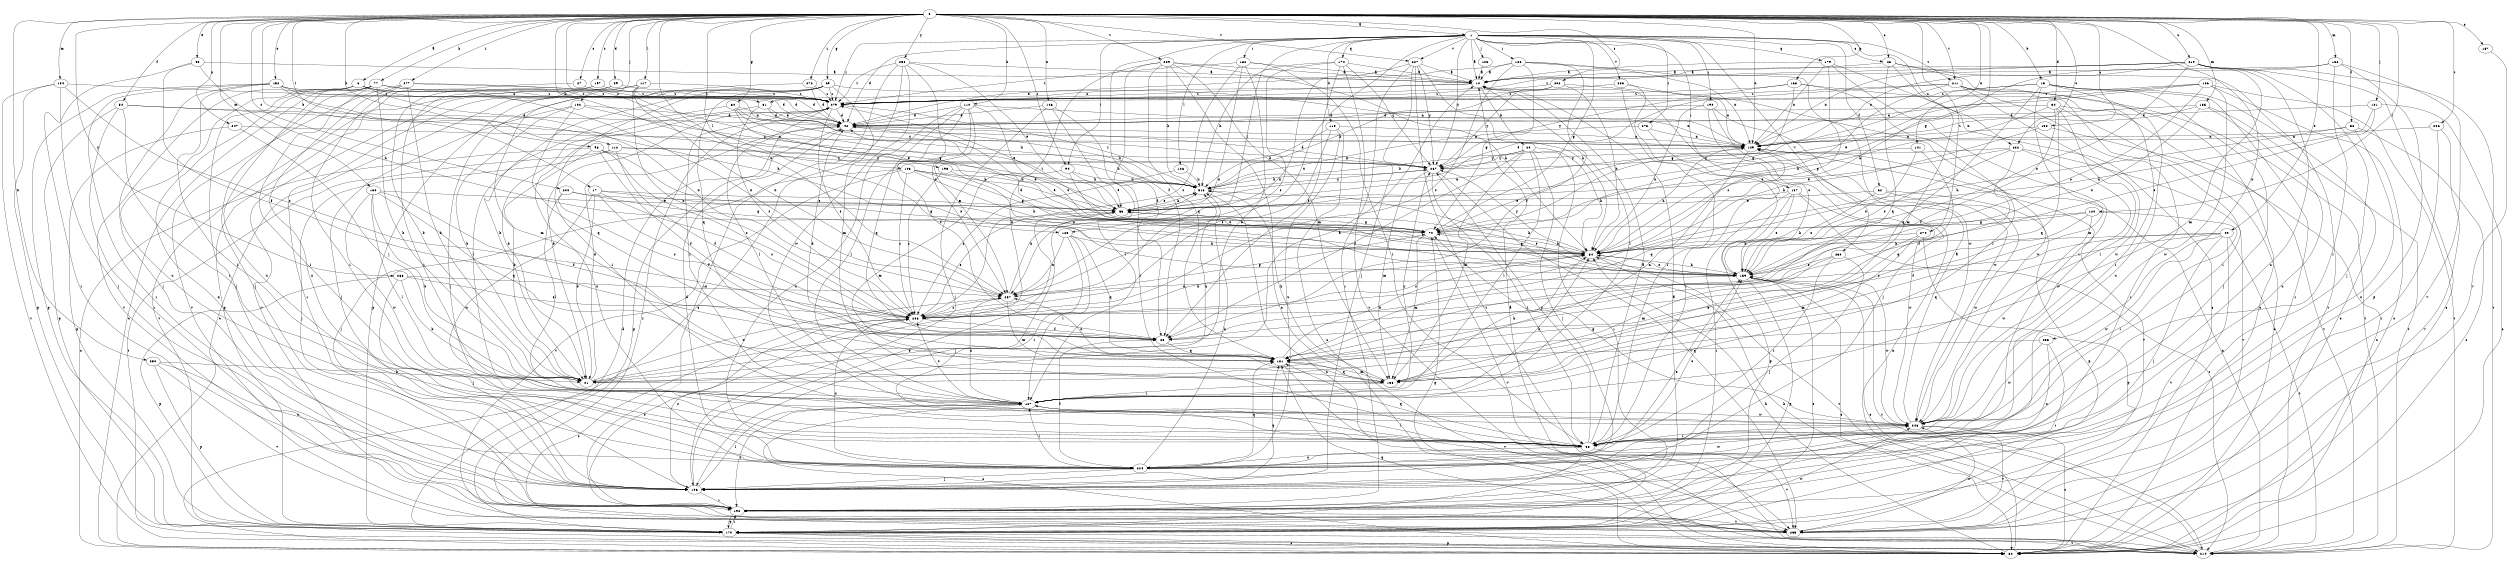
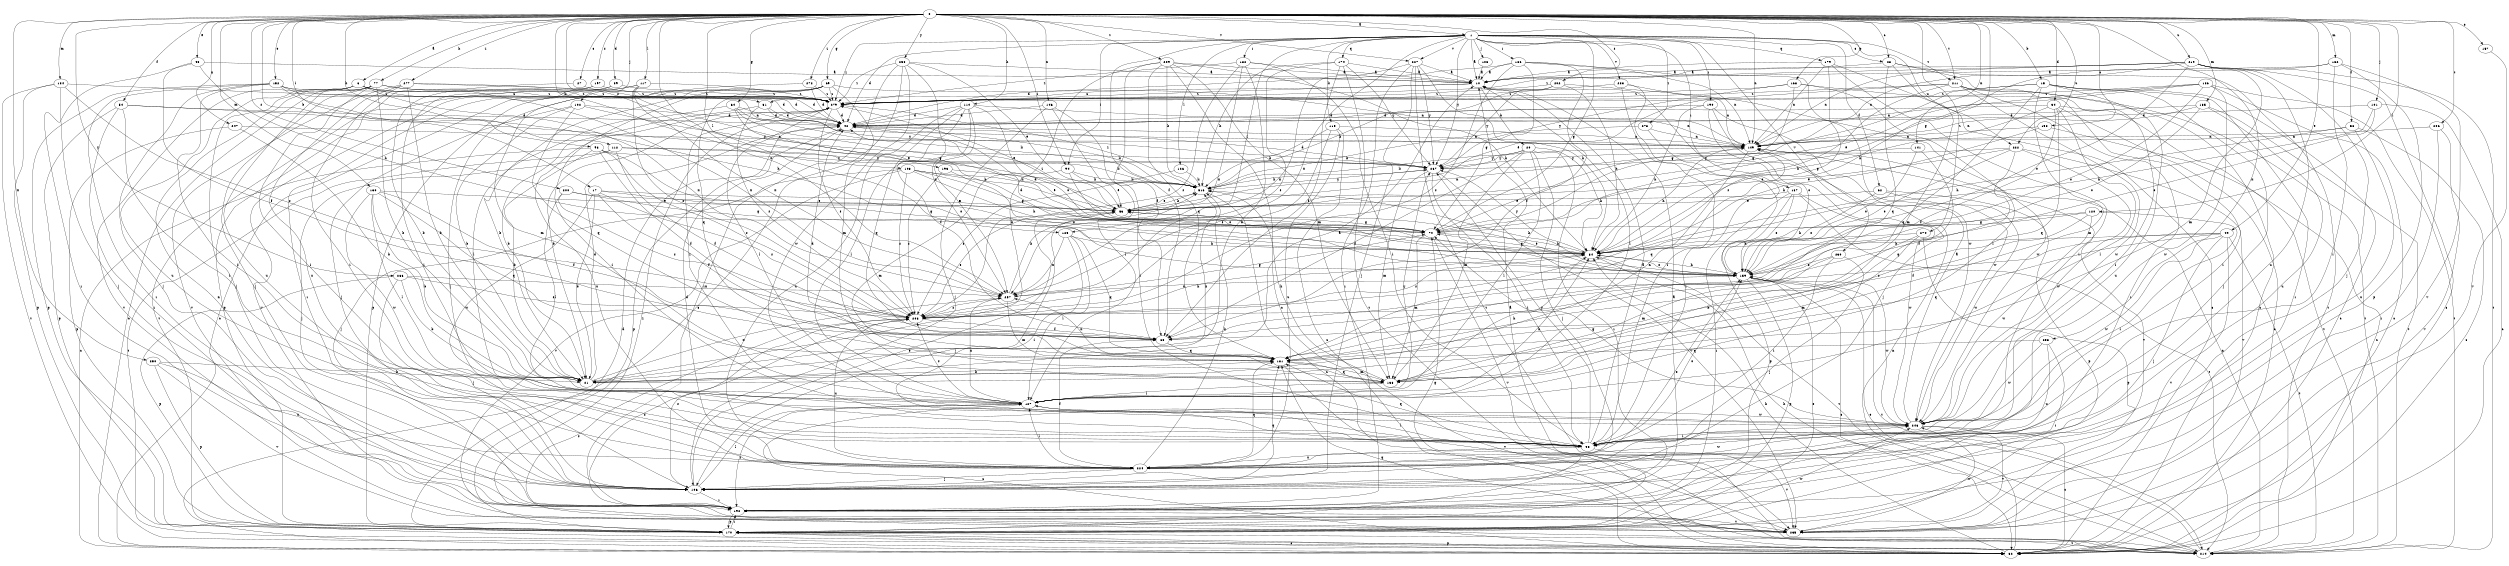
edge "247" -> "21": label "j" -> "b"
edge "181" -> "84": now "181" -> "21"
